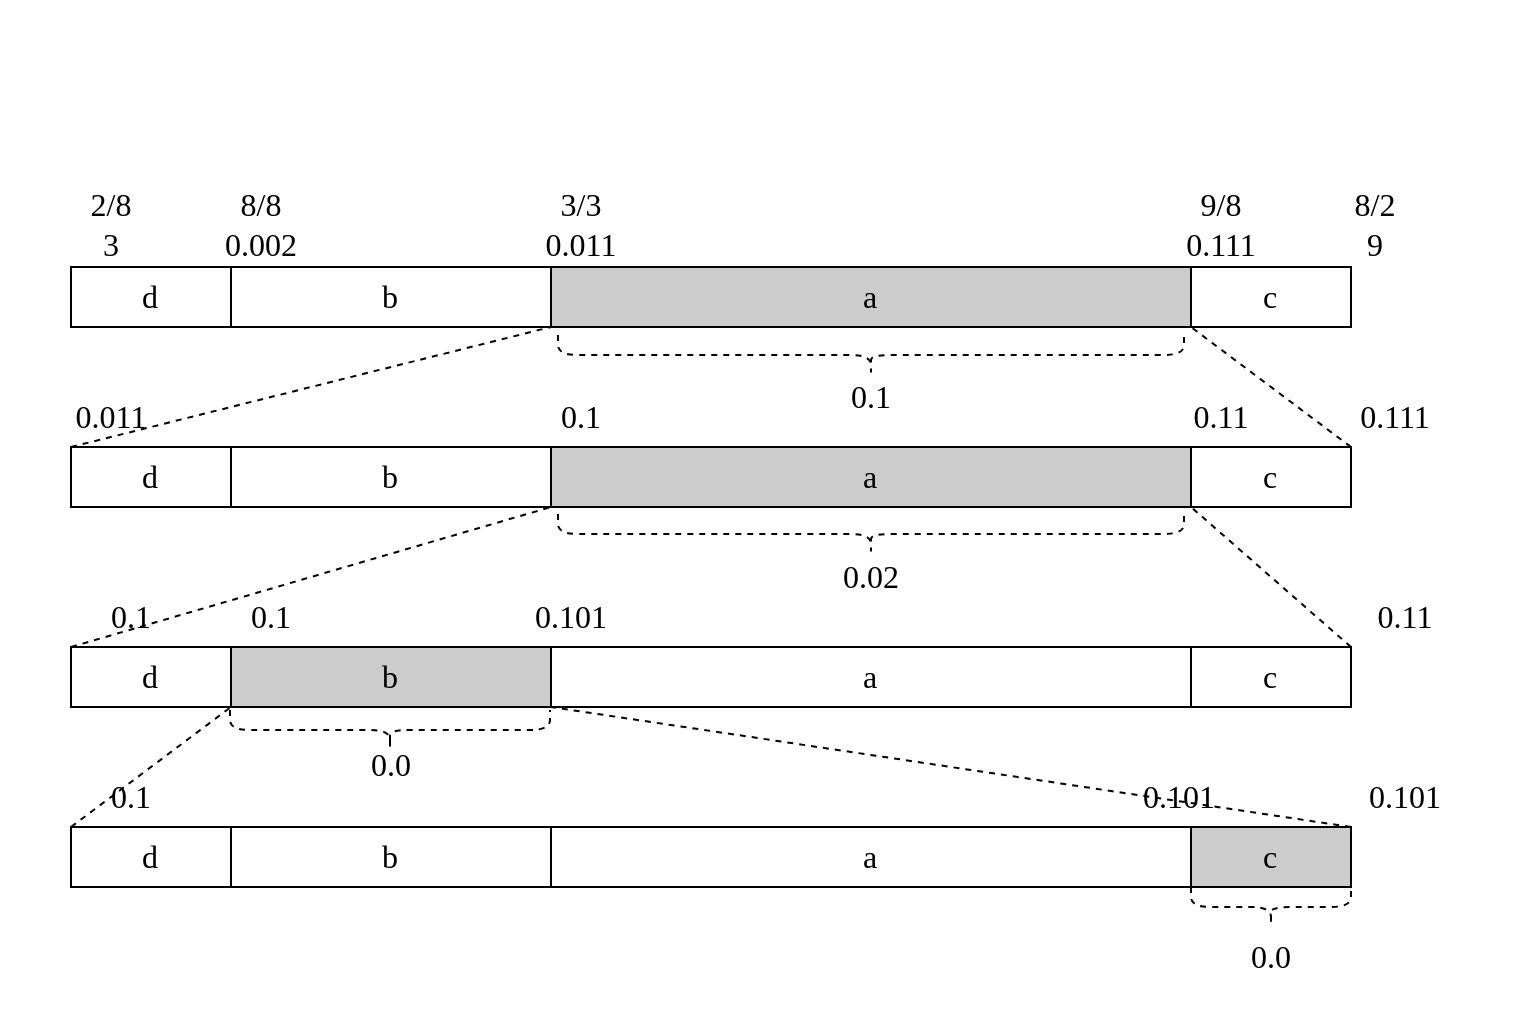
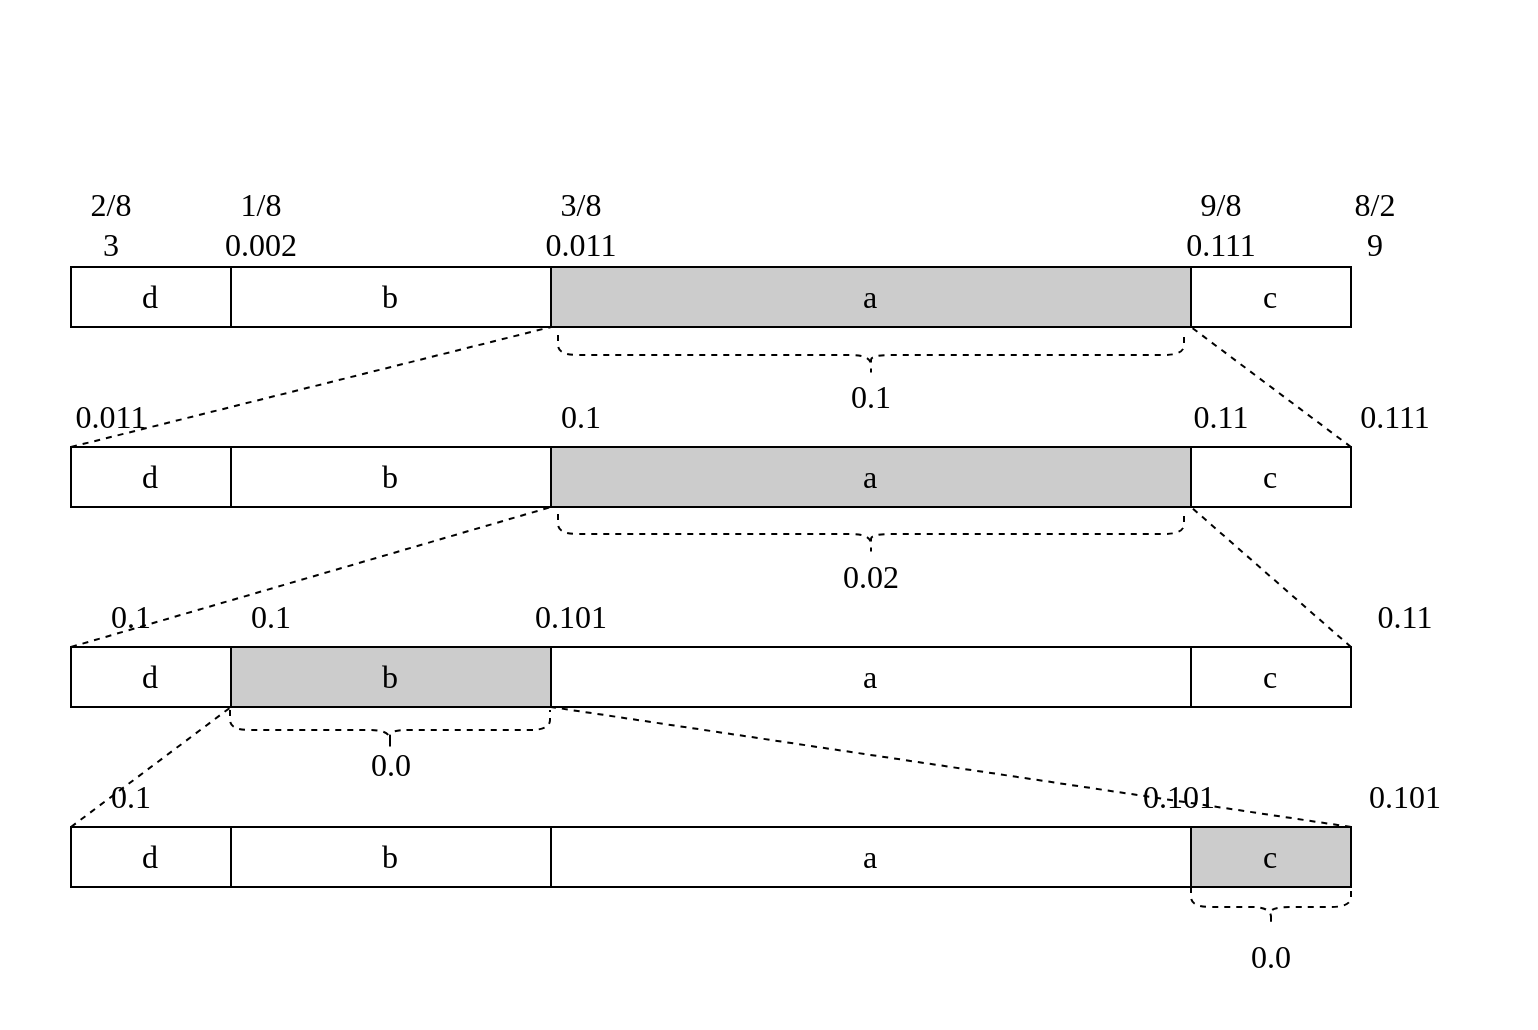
node "8/8": label "8/8" -> "1/8"
node "3/3": label "3/3" -> "3/8"
